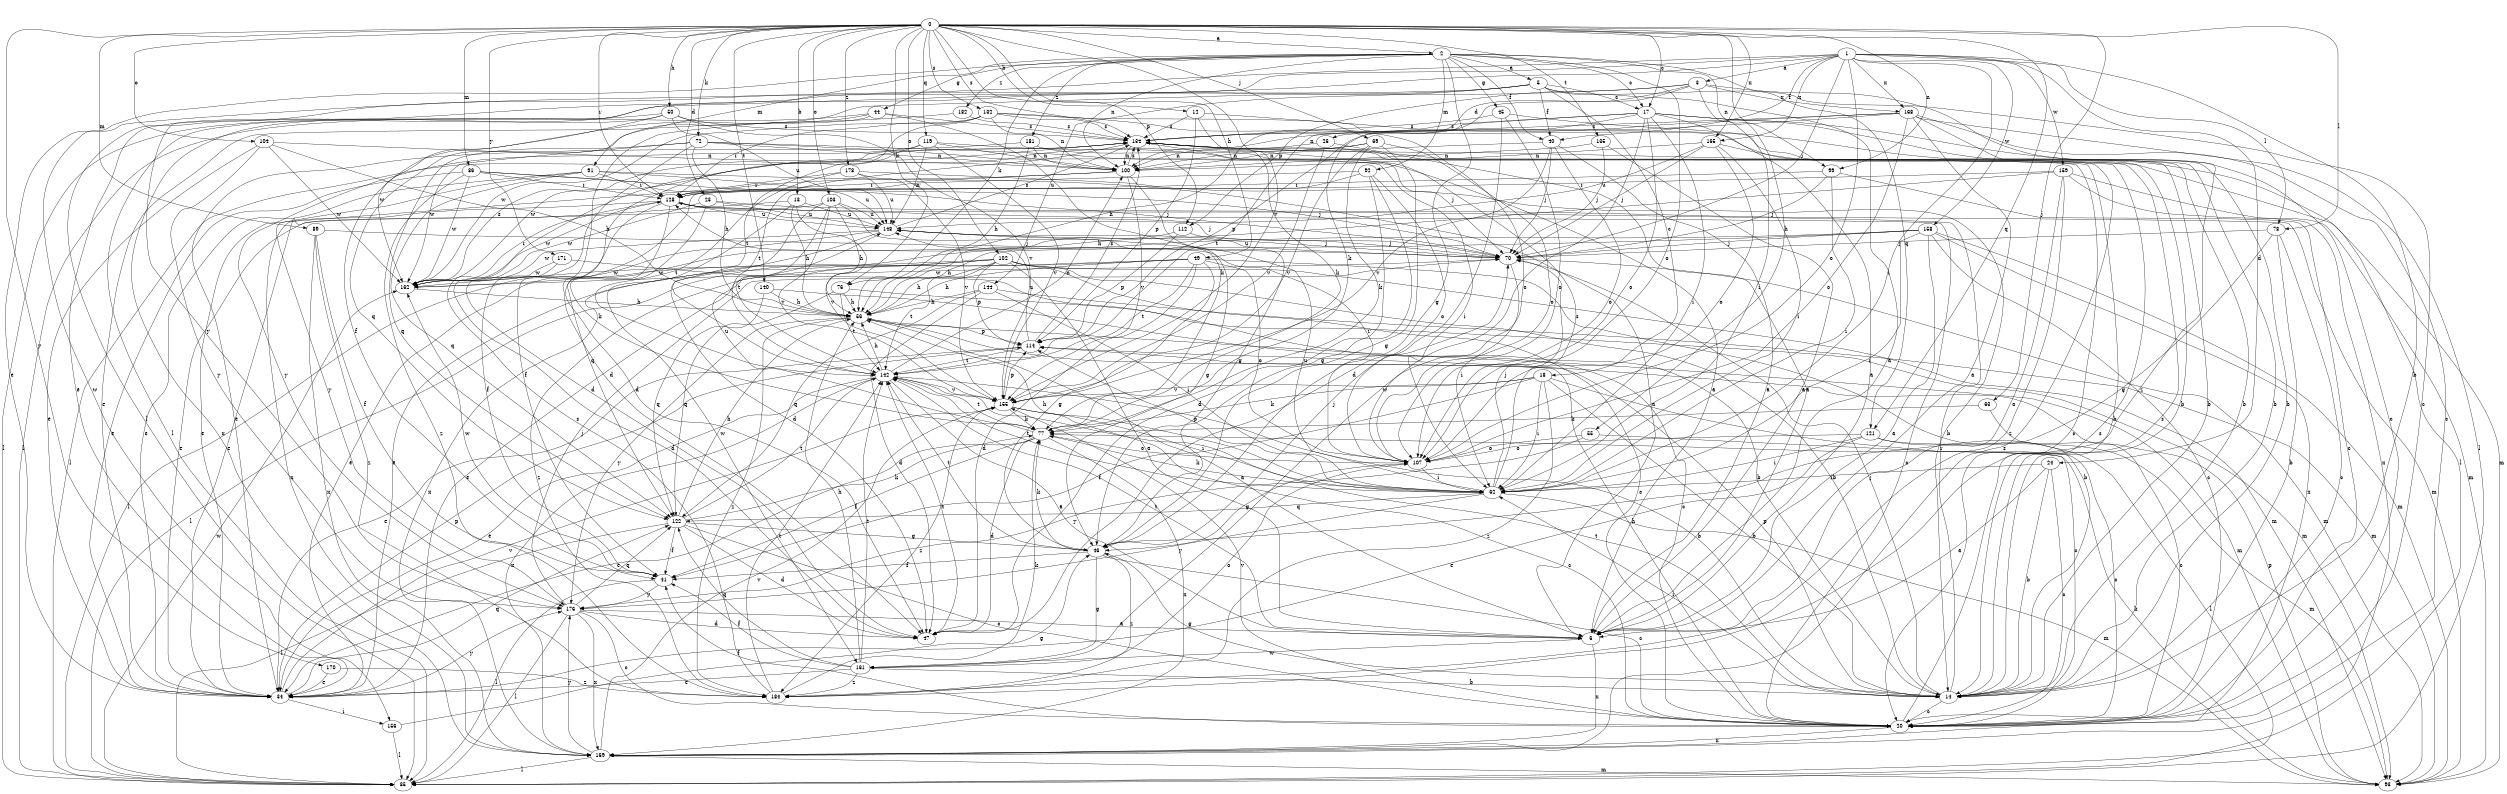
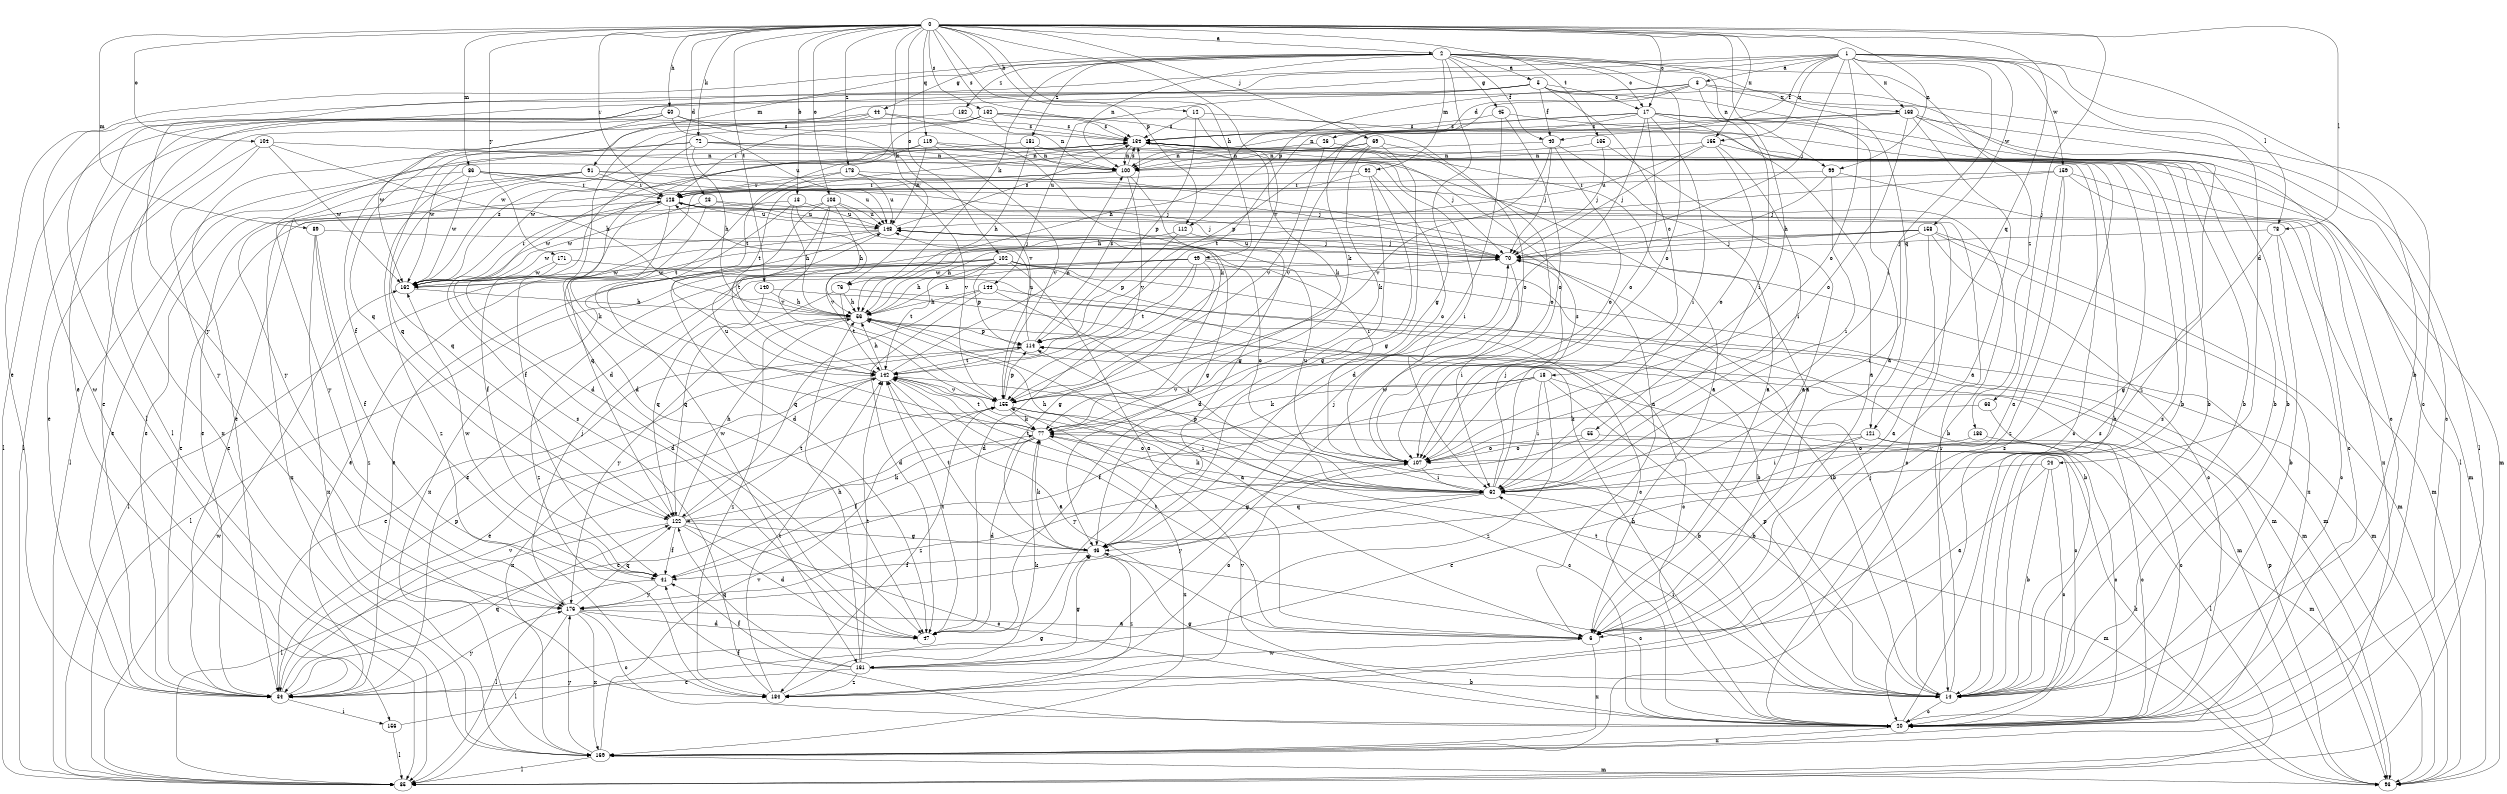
node "183": added
edge "46" -> "161": reversed
node "170": removed
